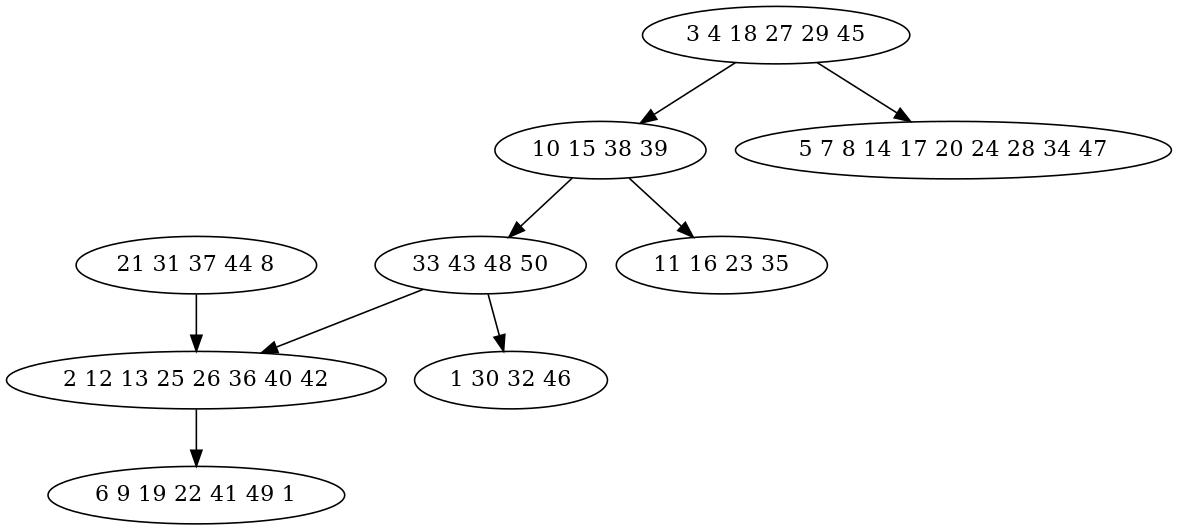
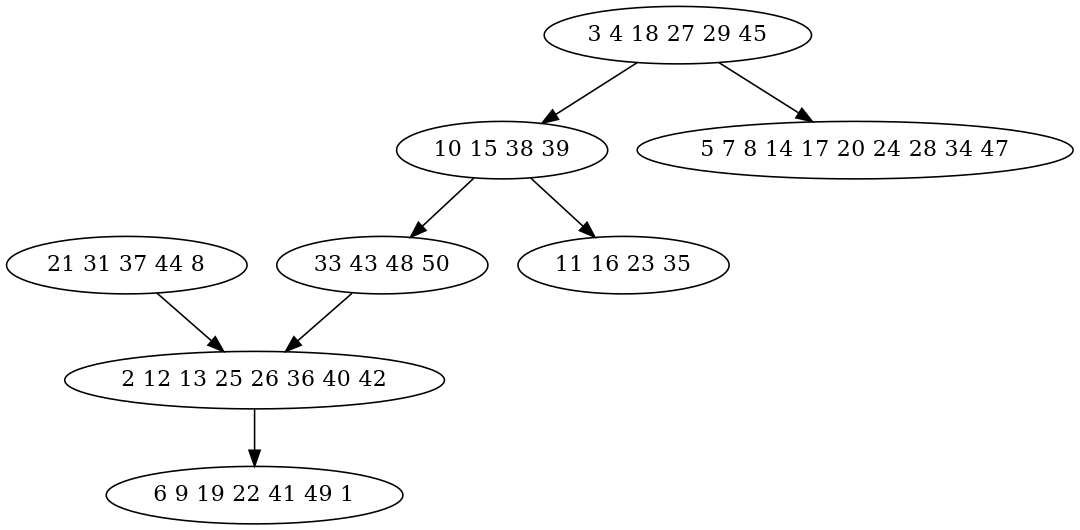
node "1 30 32 46": removed
